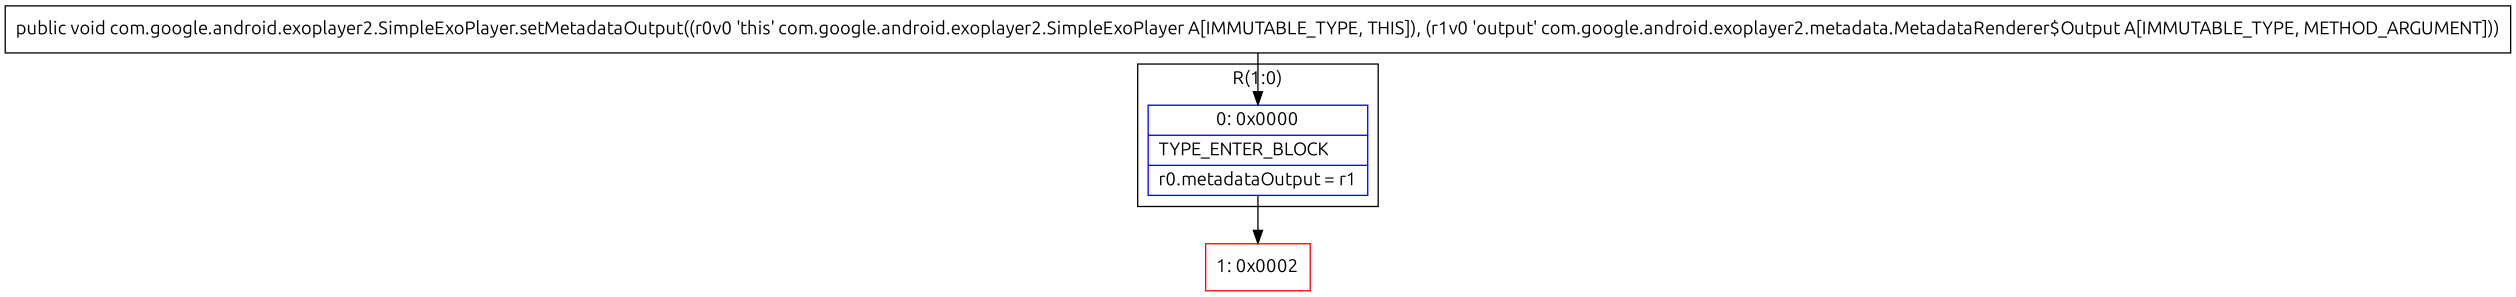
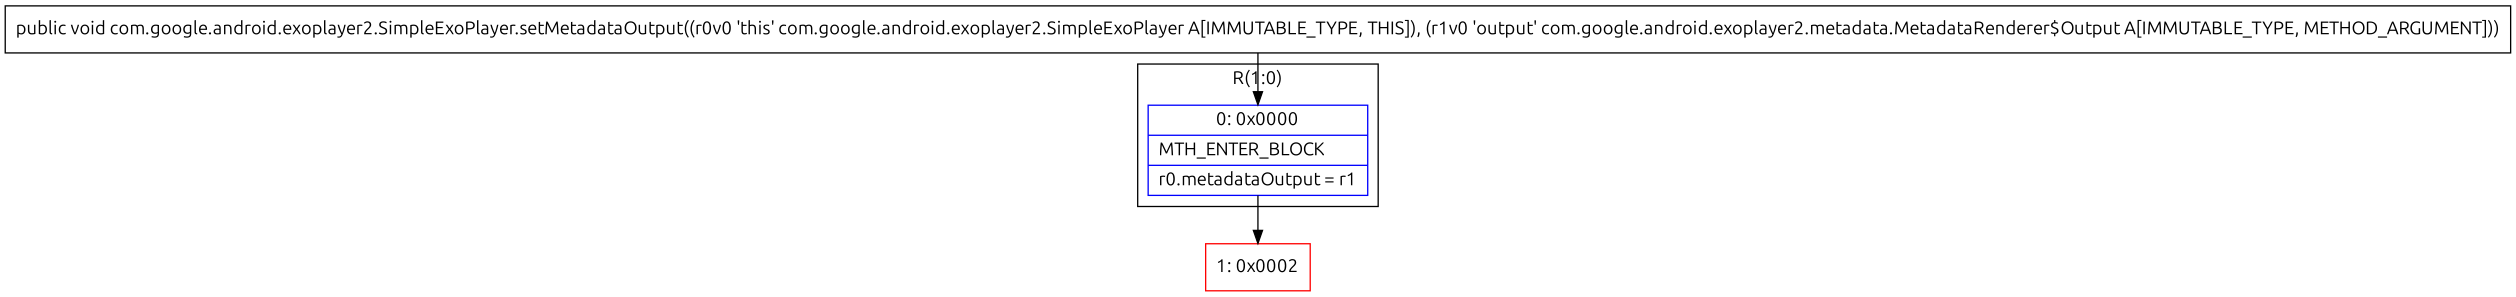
node "0: 0x0000": text "TYPE_ENTER_BLOCK" -> "MTH_ENTER_BLOCK"
